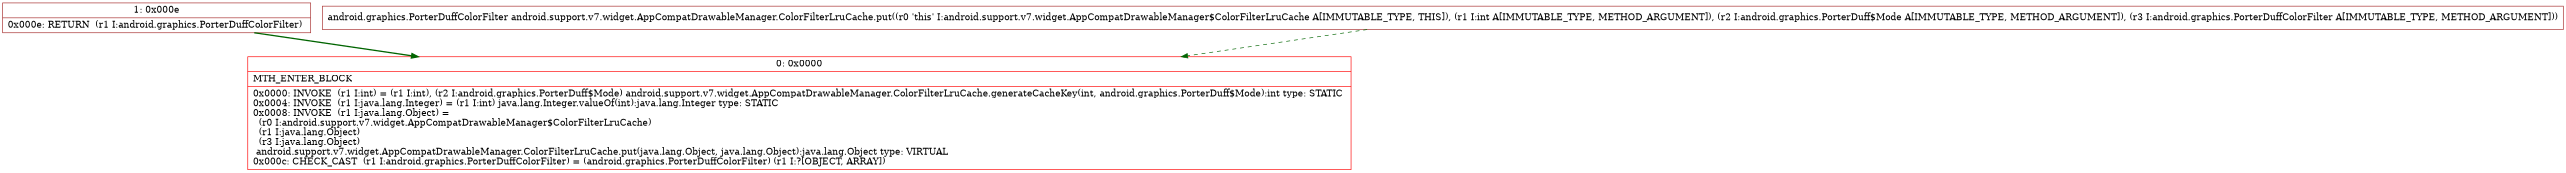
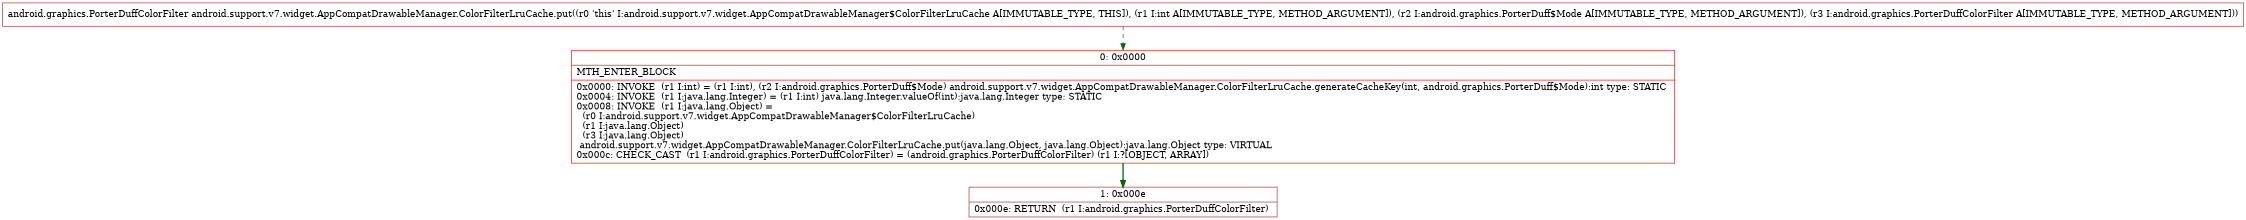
edge "1: 0x000e" -> "0: 0x0000": reversed
